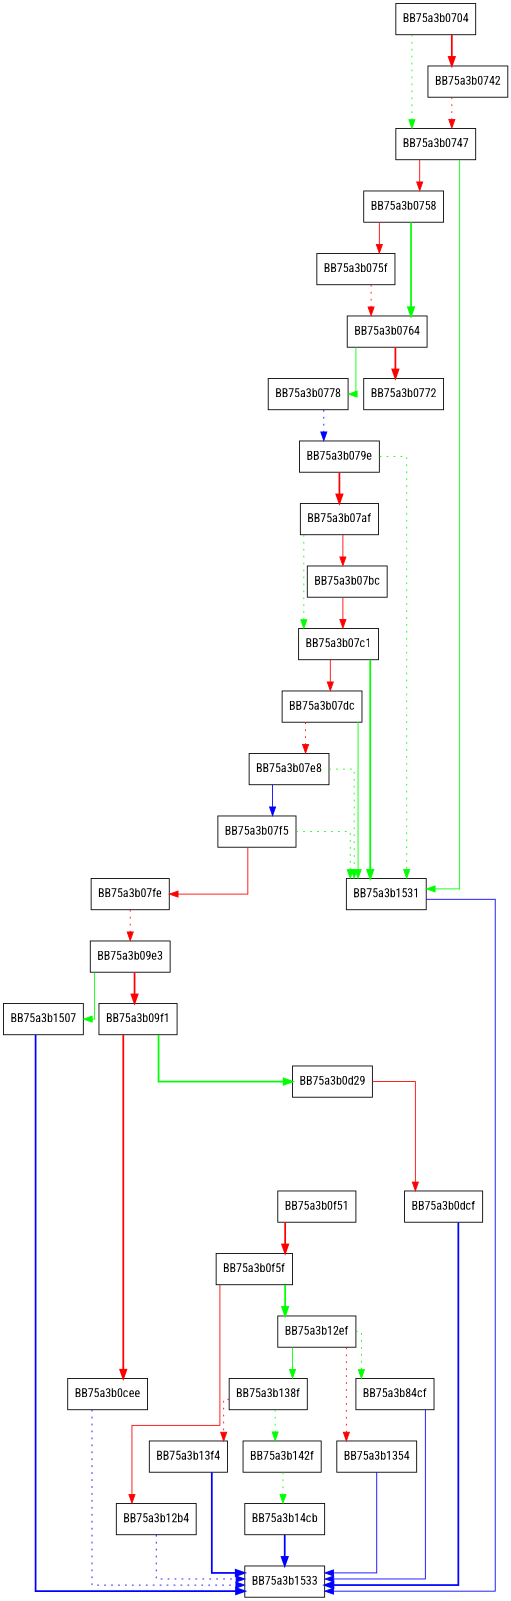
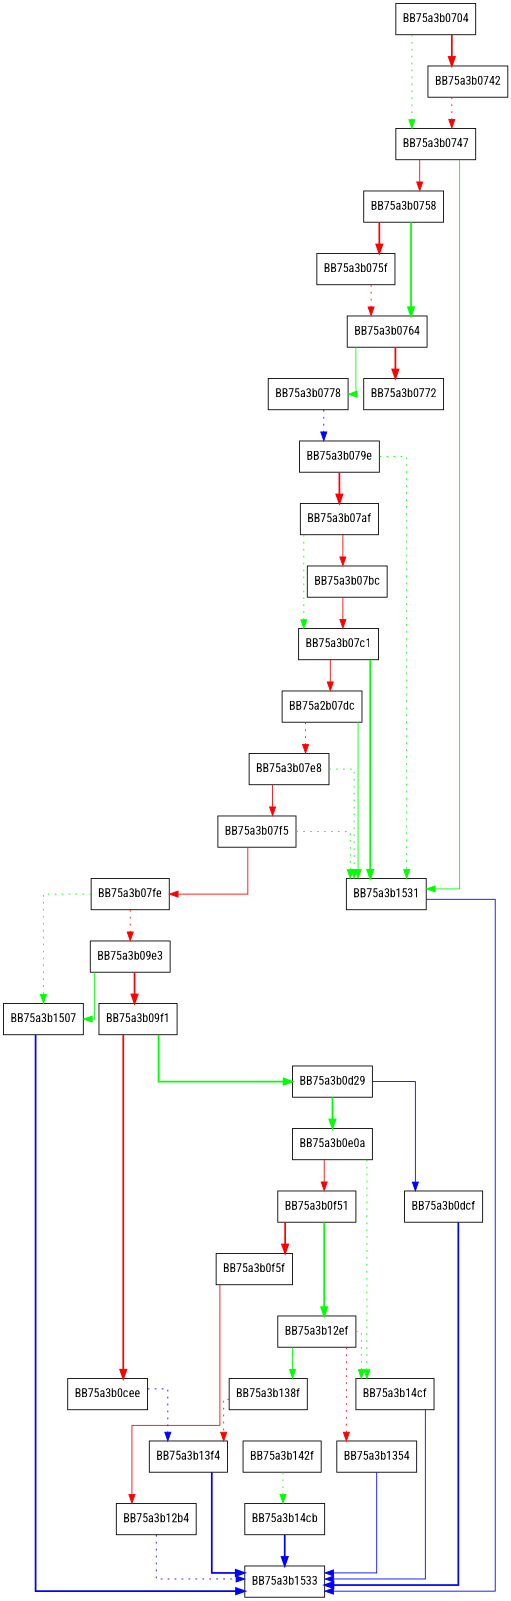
edge "BB75a3b0758" -> "BB75a3b075f": style solid -> bold
node "BB75a3b07dc": label "BB75a3b07dc" -> "BB75a2b07dc"
edge "BB75a3b07e8" -> "BB75a3b07f5": color blue -> red
edge "BB75a3b07fe" -> "BB75a3b1507": added
edge "BB75a3b0d29" -> "BB75a3b0dcf": color red -> blue
node "BB75a3b0e0a": added
edge "BB75a3b0f5f" -> "BB75a3b12ef": now "BB75a3b0f51" -> "BB75a3b12ef"
node "BB75a3b84cf": label "BB75a3b84cf" -> "BB75a3b14cf"
edge "BB75a3b138f" -> "BB75a3b142f": removed
edge "BB75a3b0cee" -> "BB75a3b1533": now "BB75a3b0cee" -> "BB75a3b13f4"
